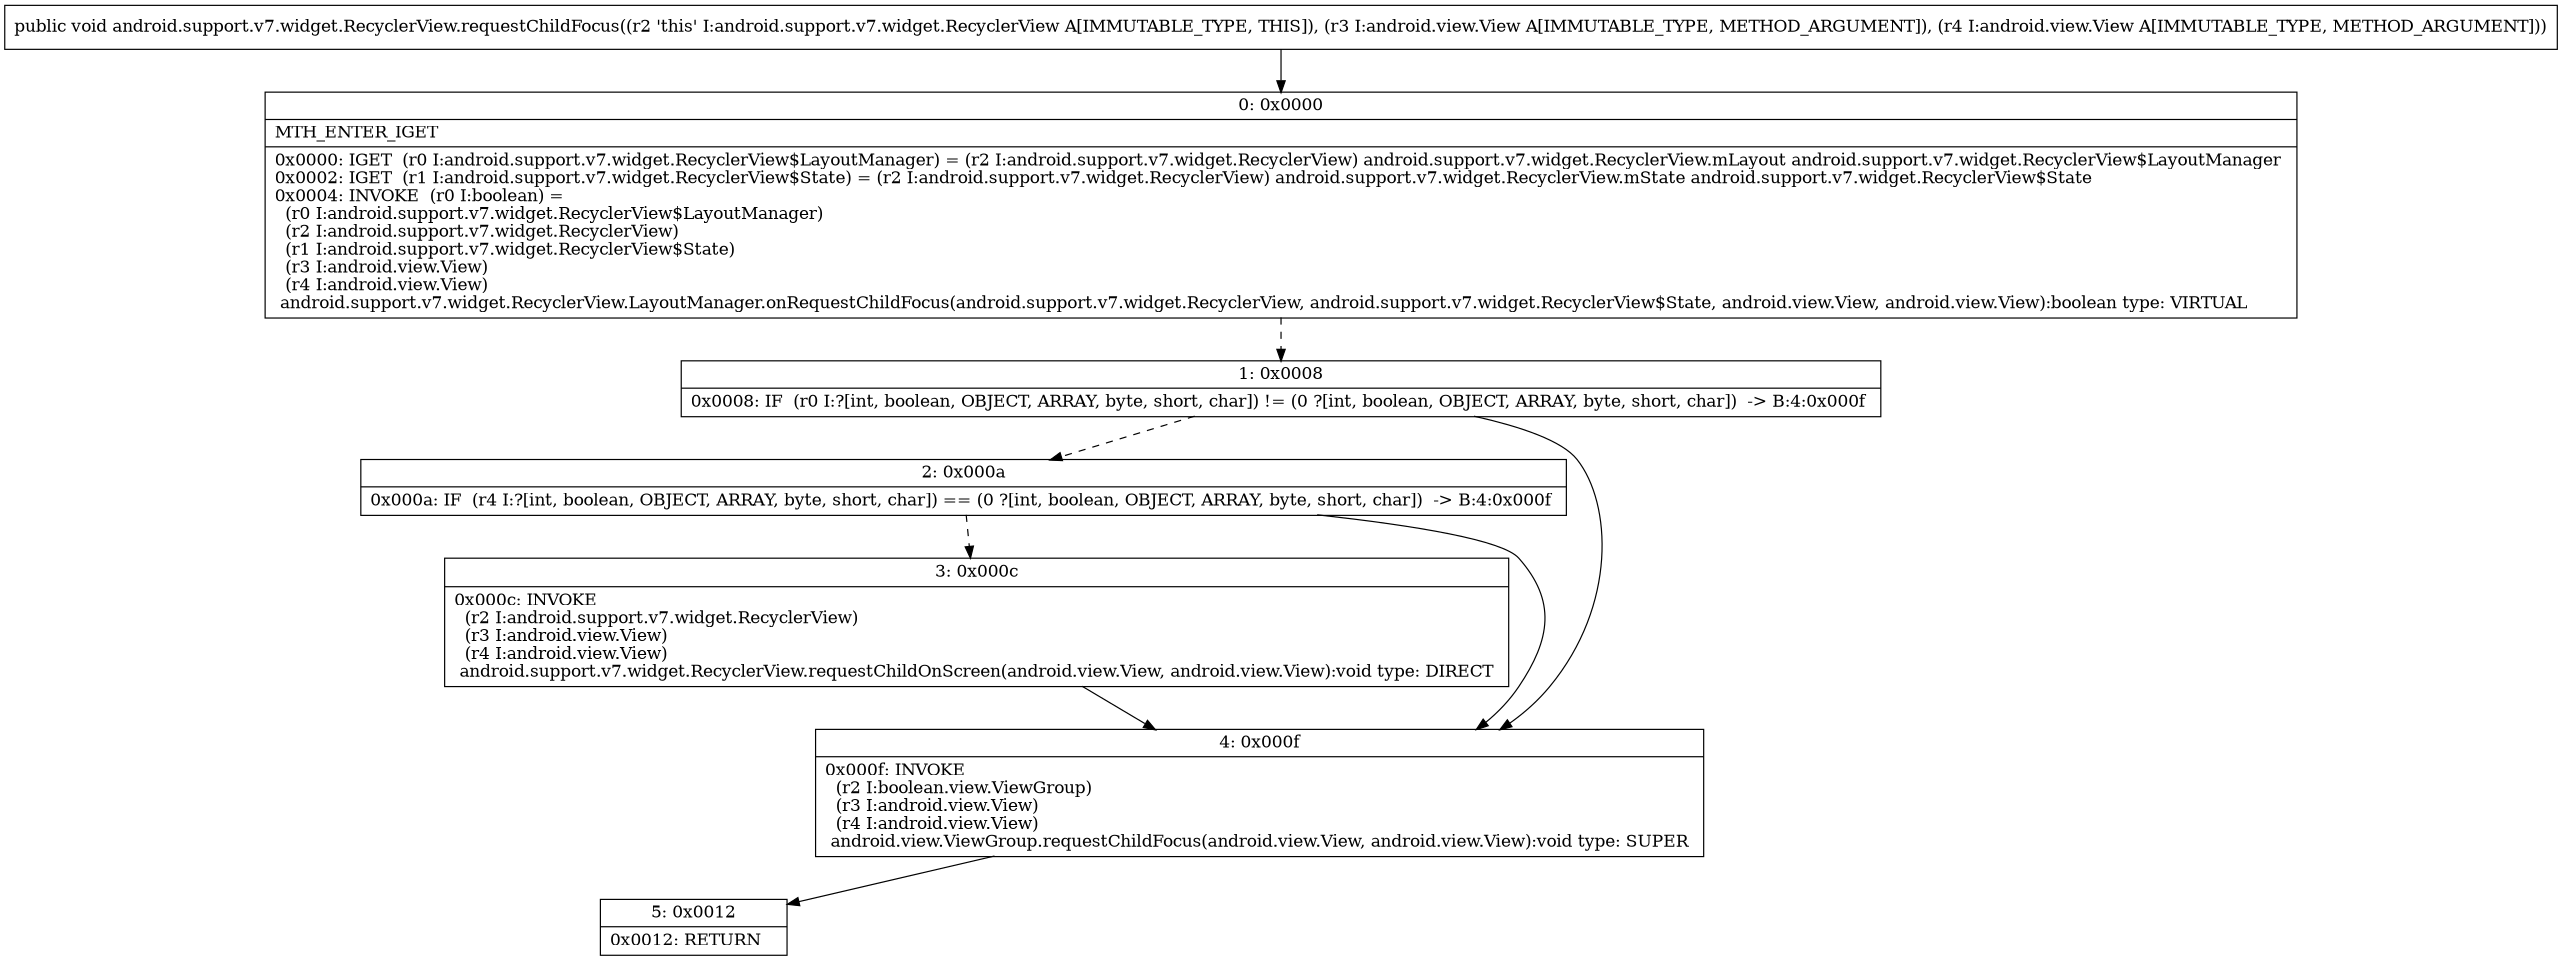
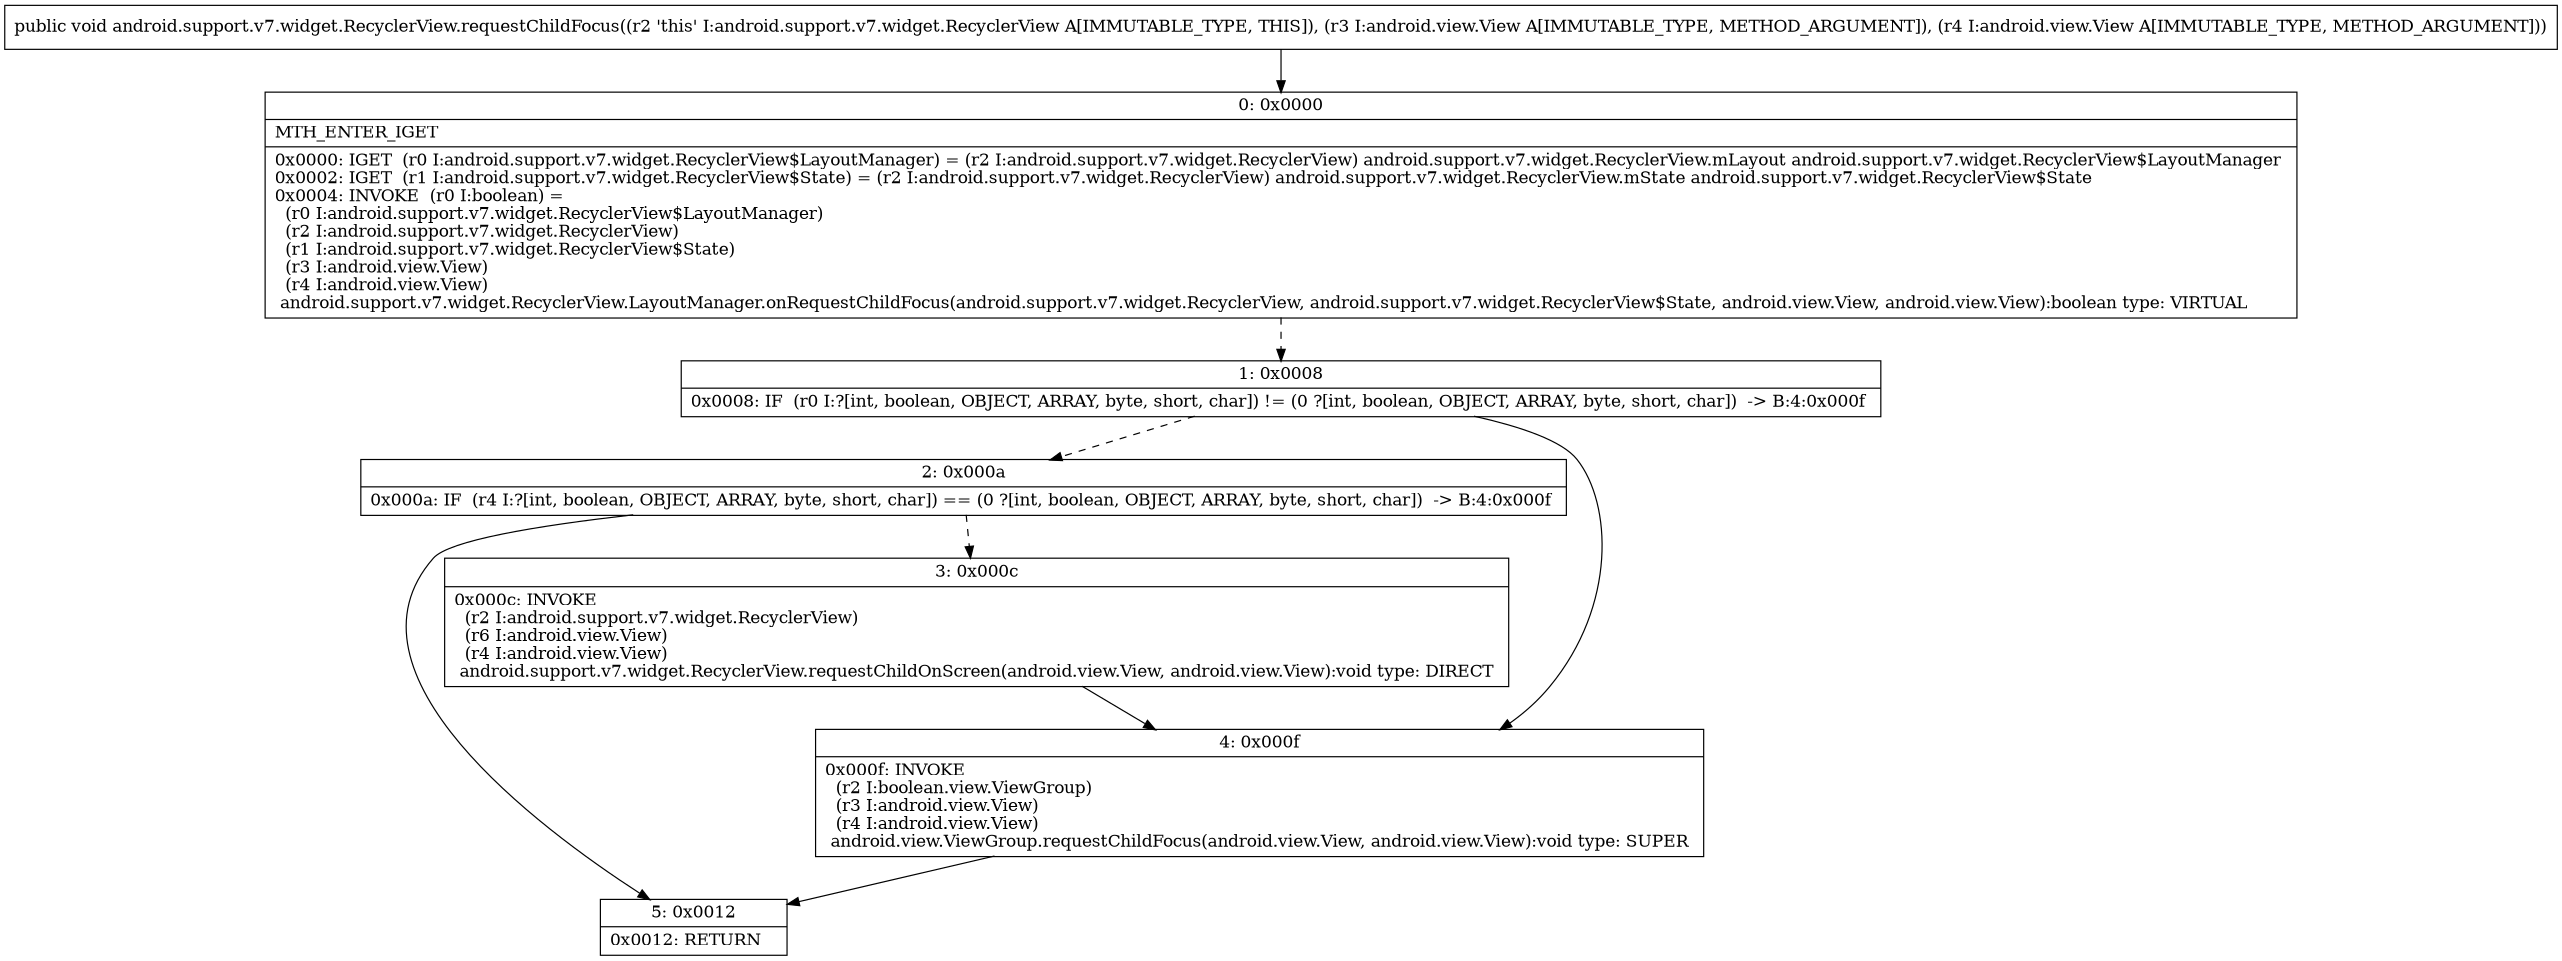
edge "2: 0x000a" -> "4: 0x000f": now "2: 0x000a" -> "5: 0x0012"
node "3: 0x000c": text "(r3 I:android.view.View)" -> "(r6 I:android.view.View)"
